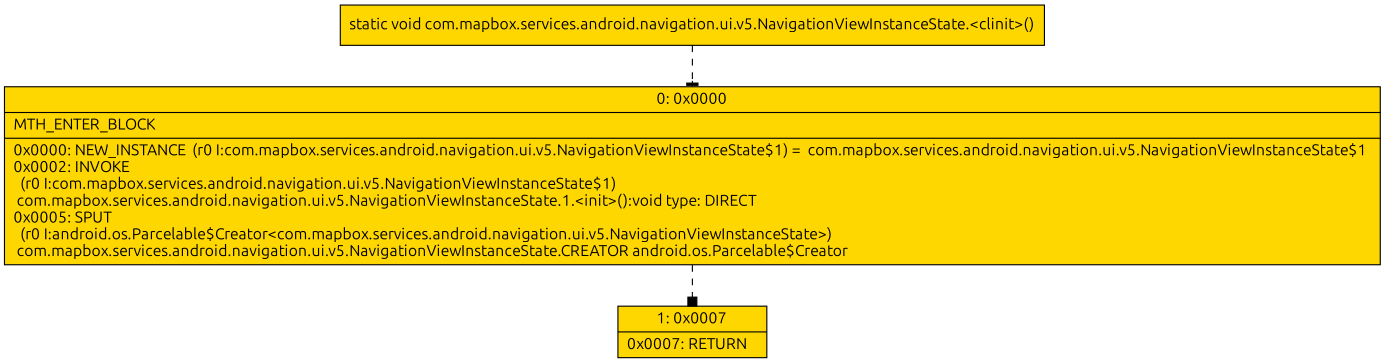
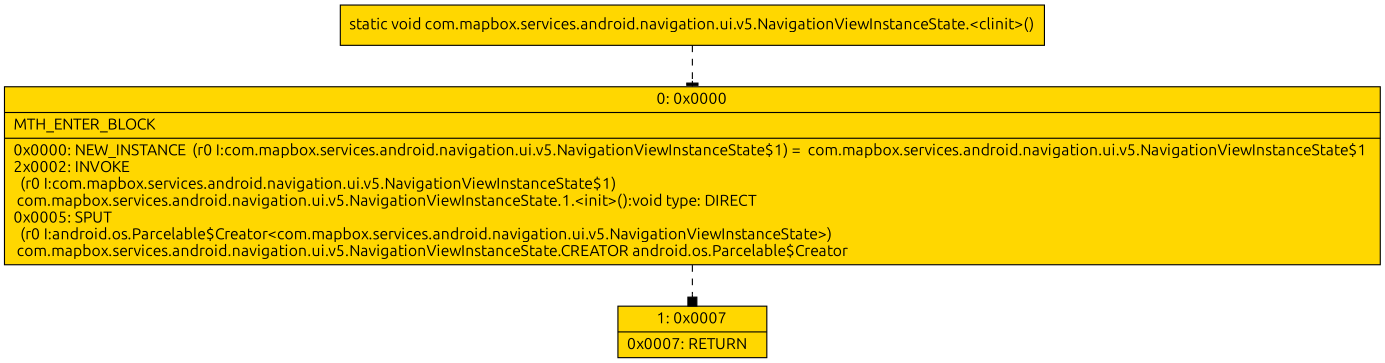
node "0: 0x0000": text "0x0002: INVOKE" -> "2x0002: INVOKE"
